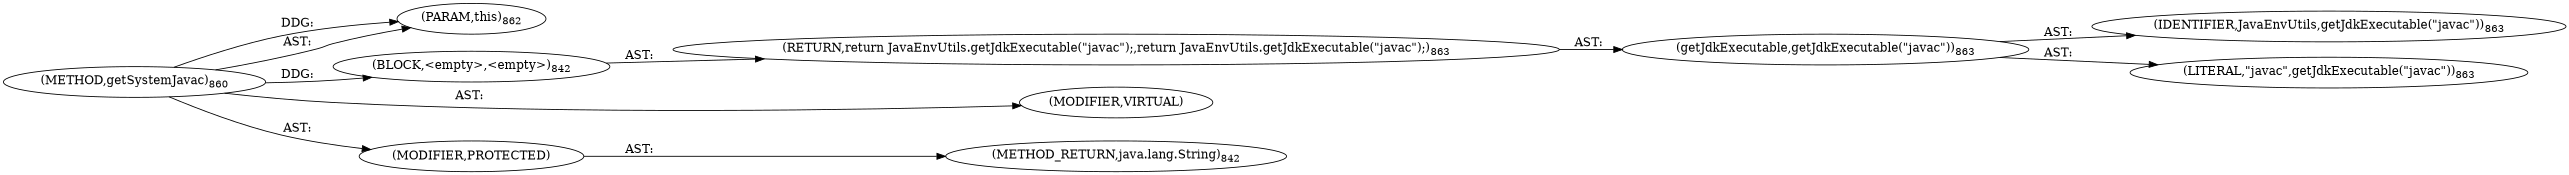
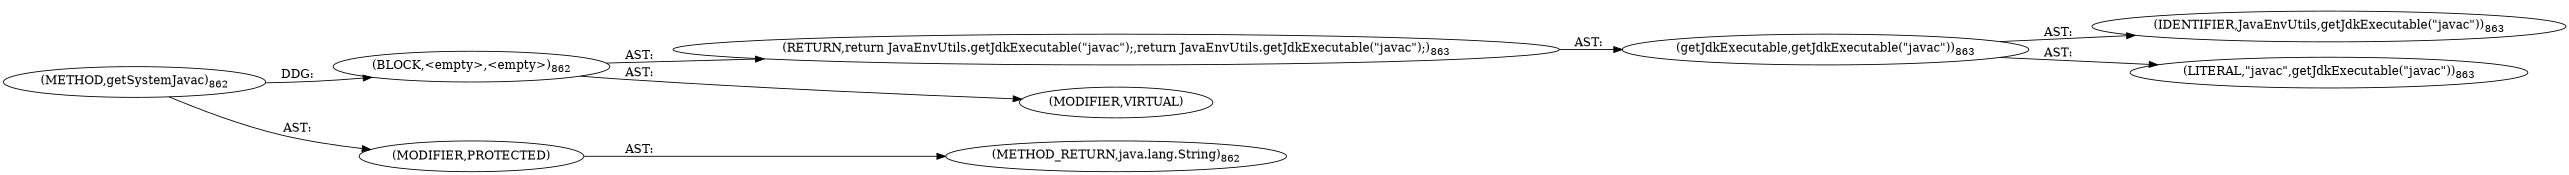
node "(PARAM,this)": removed
node "(BLOCK,<empty>,<empty>)": text "842" -> "862"
node "(METHOD,getSystemJavac)": text "860" -> "862"
edge "(METHOD,getSystemJavac)" -> "(MODIFIER,VIRTUAL)": now "(BLOCK,<empty>,<empty>)" -> "(MODIFIER,VIRTUAL)"
node "(METHOD_RETURN,java.lang.String)": text "842" -> "862"
